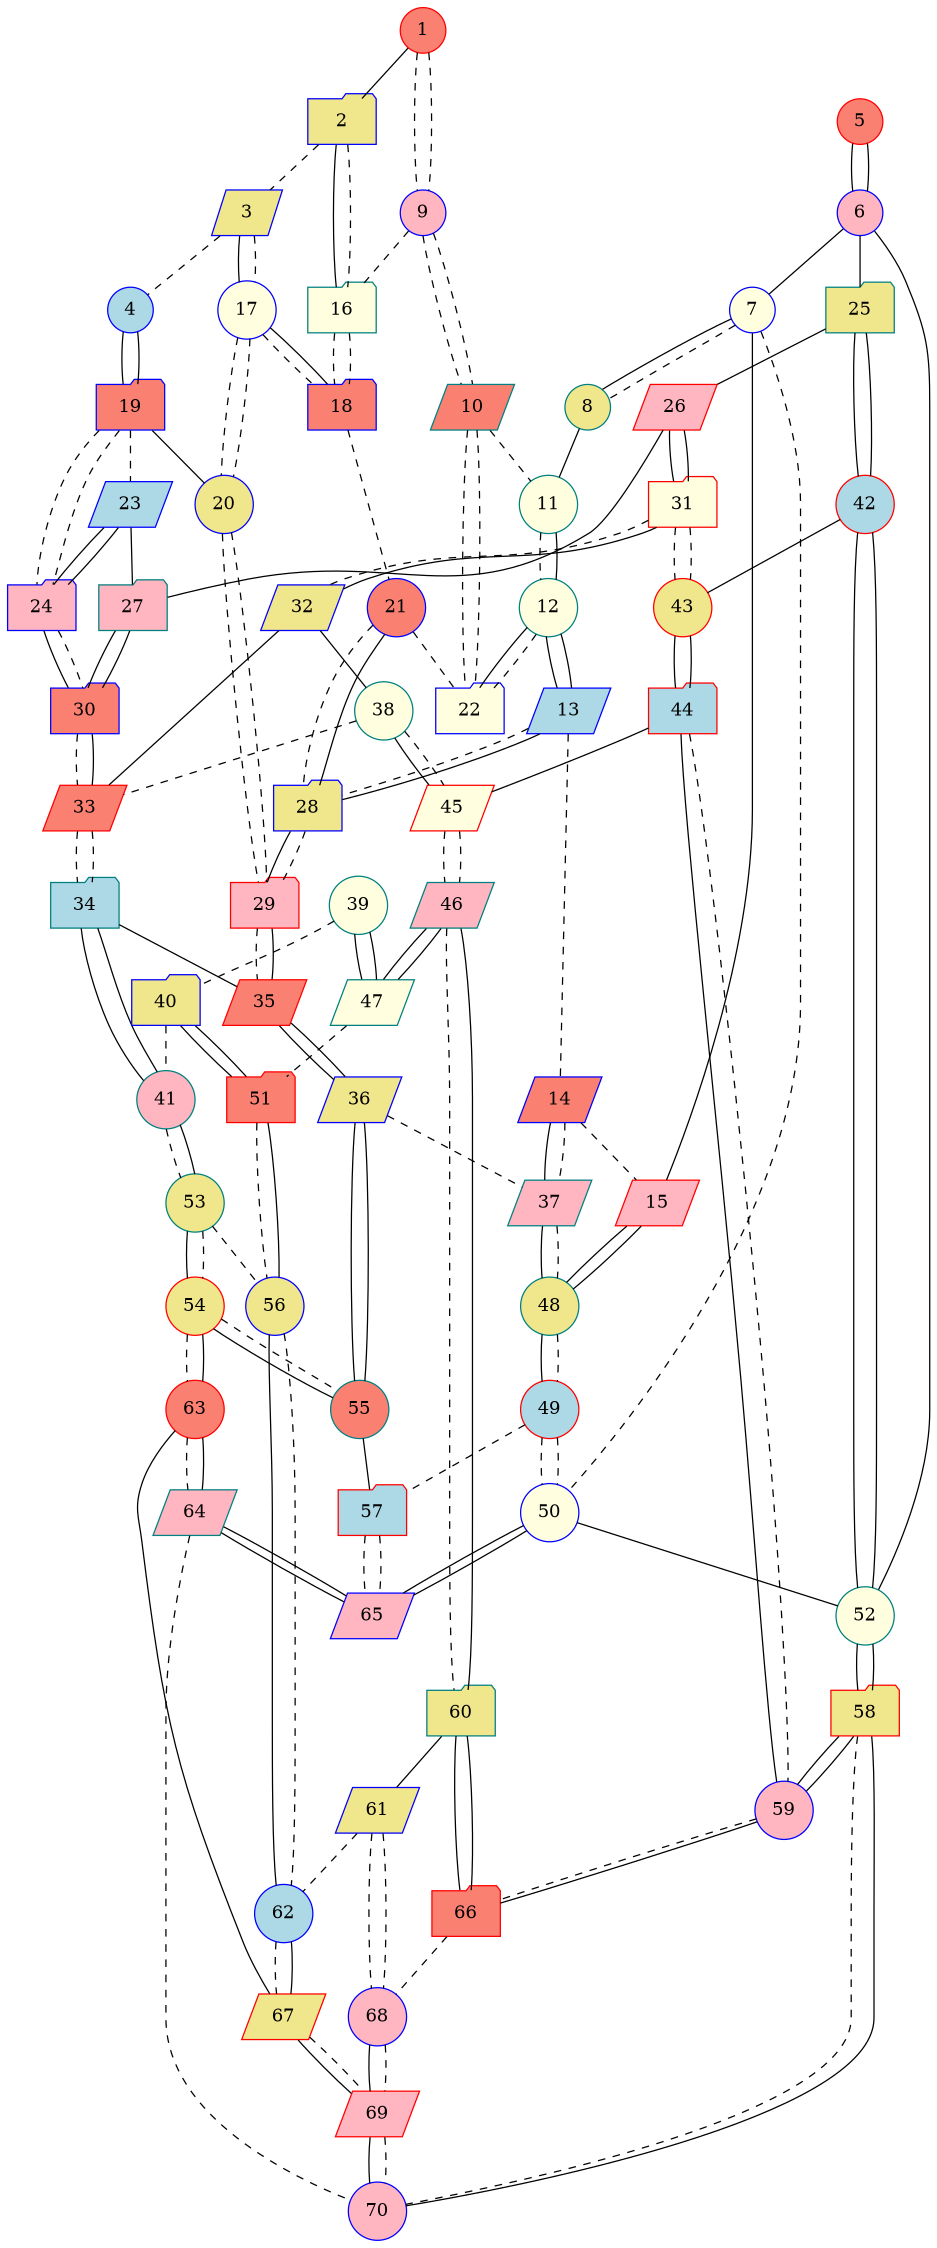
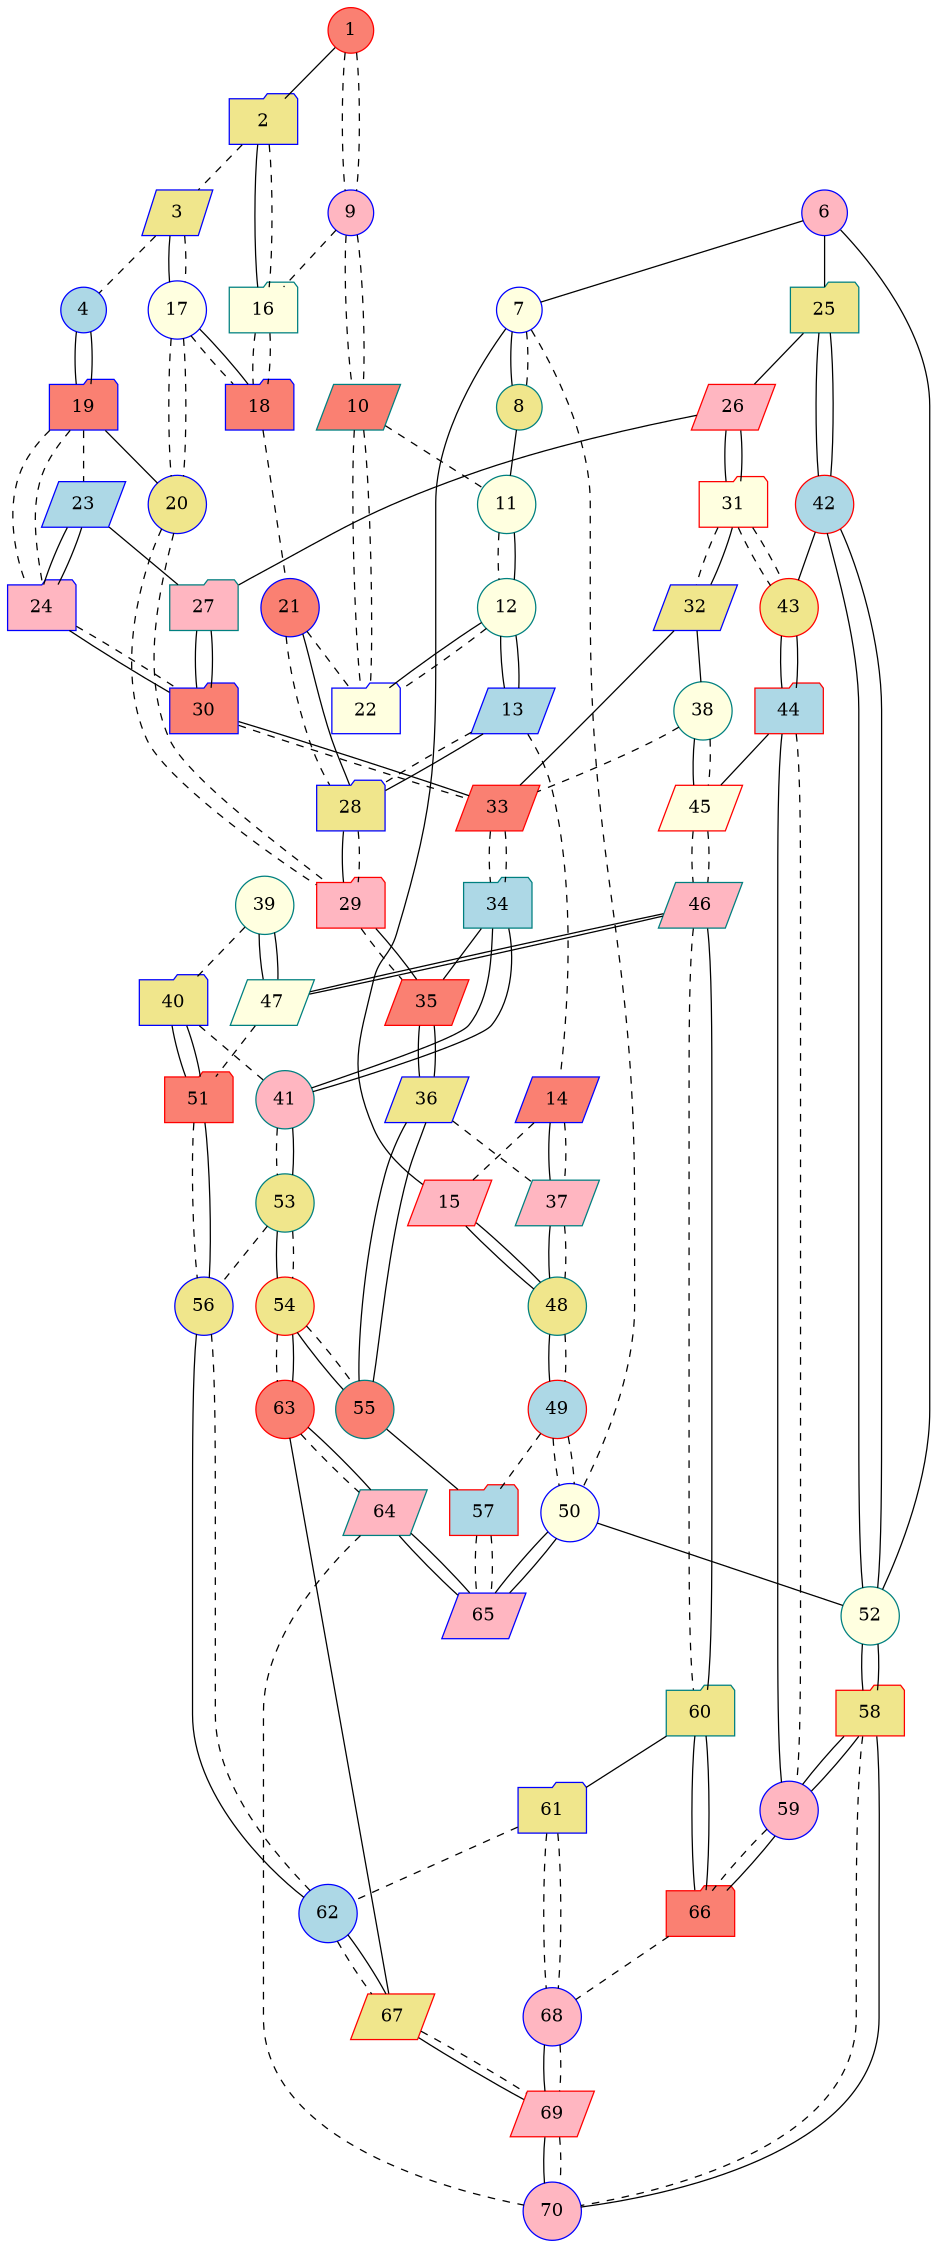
node "5": removed
node "61": shape parallelogram -> folder
